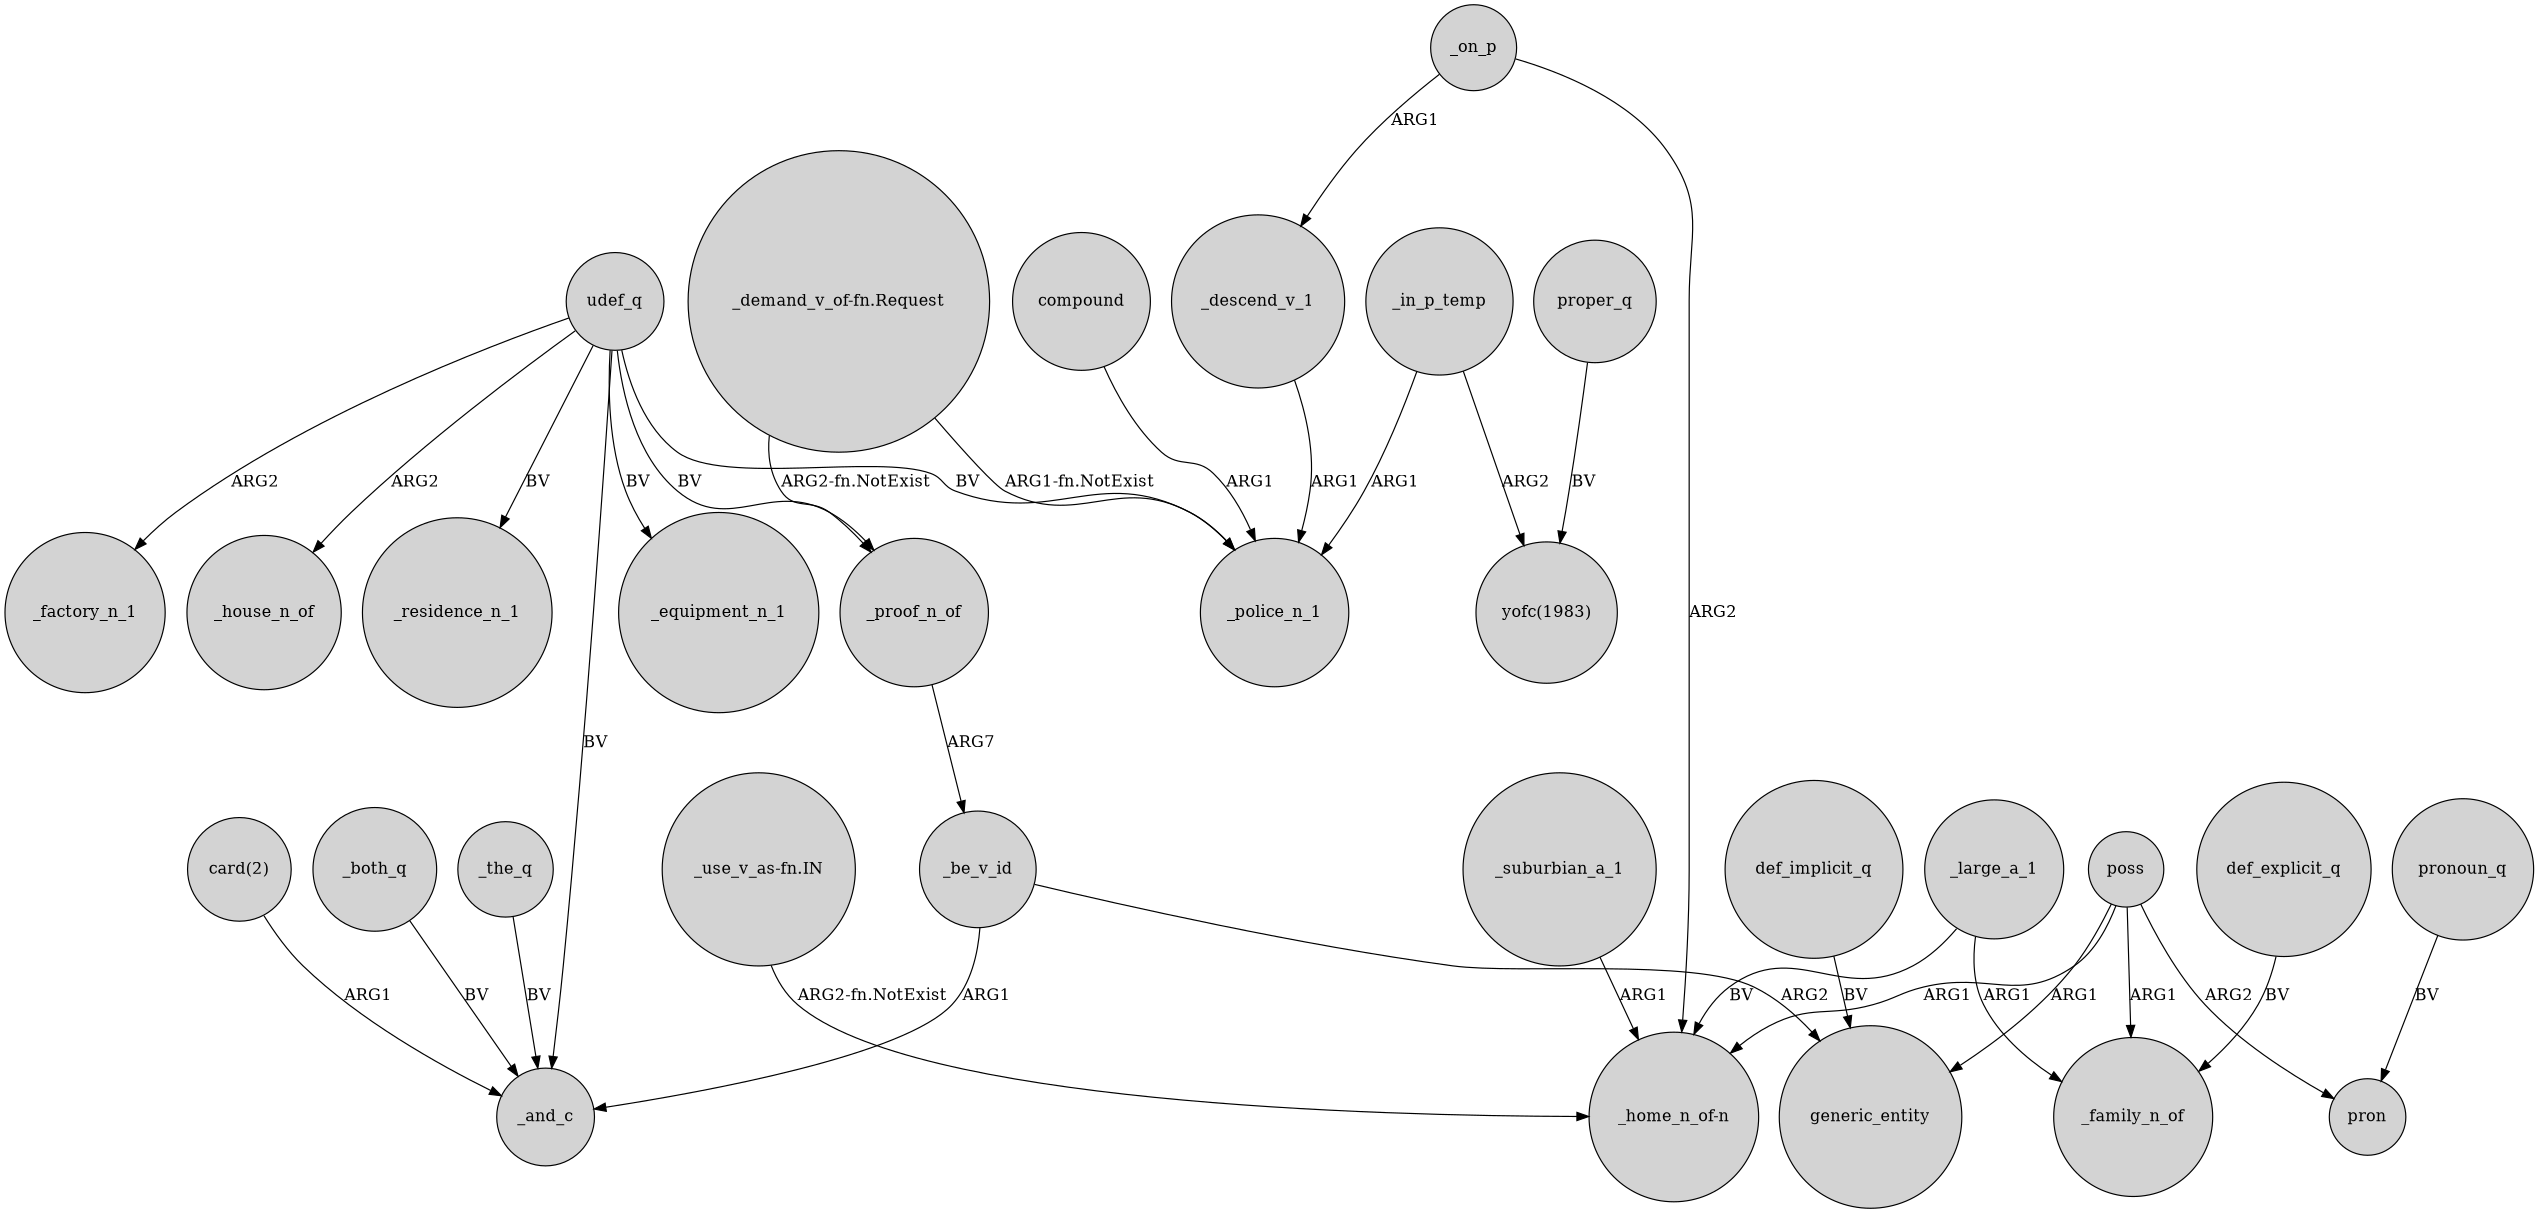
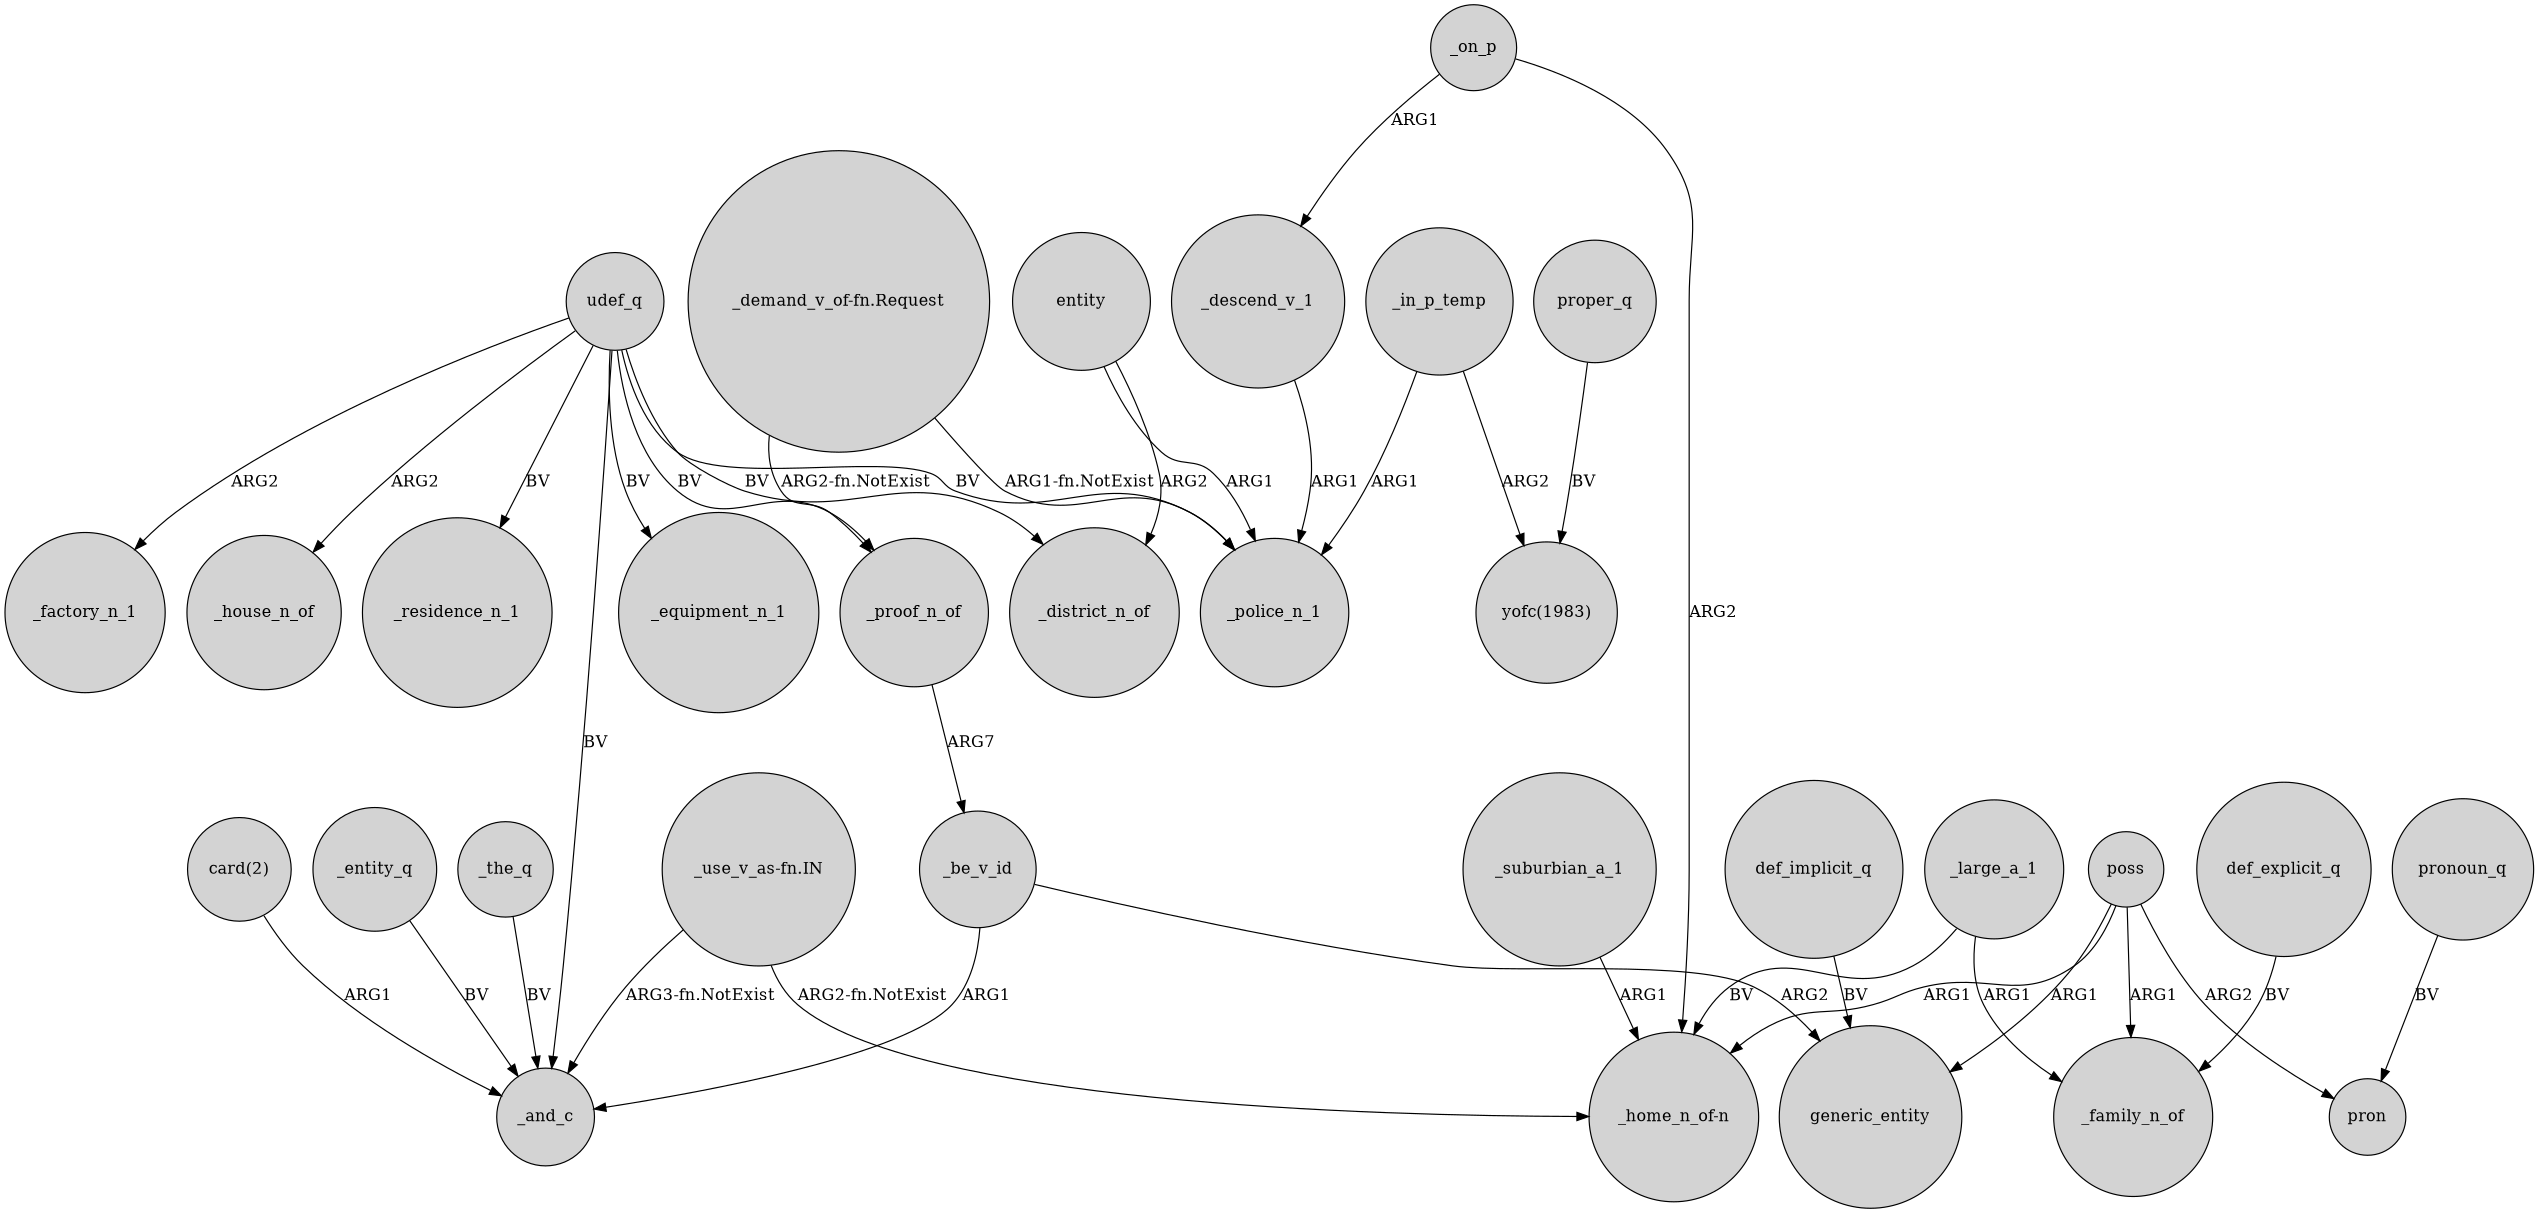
node "compound": label "compound" -> "entity"
node "_district_n_of": added
node "_both_q": label "_both_q" -> "_entity_q"
edge "_use_v_as-fn.IN" -> "_and_c": added, label "ARG3-fn.NotExist"
